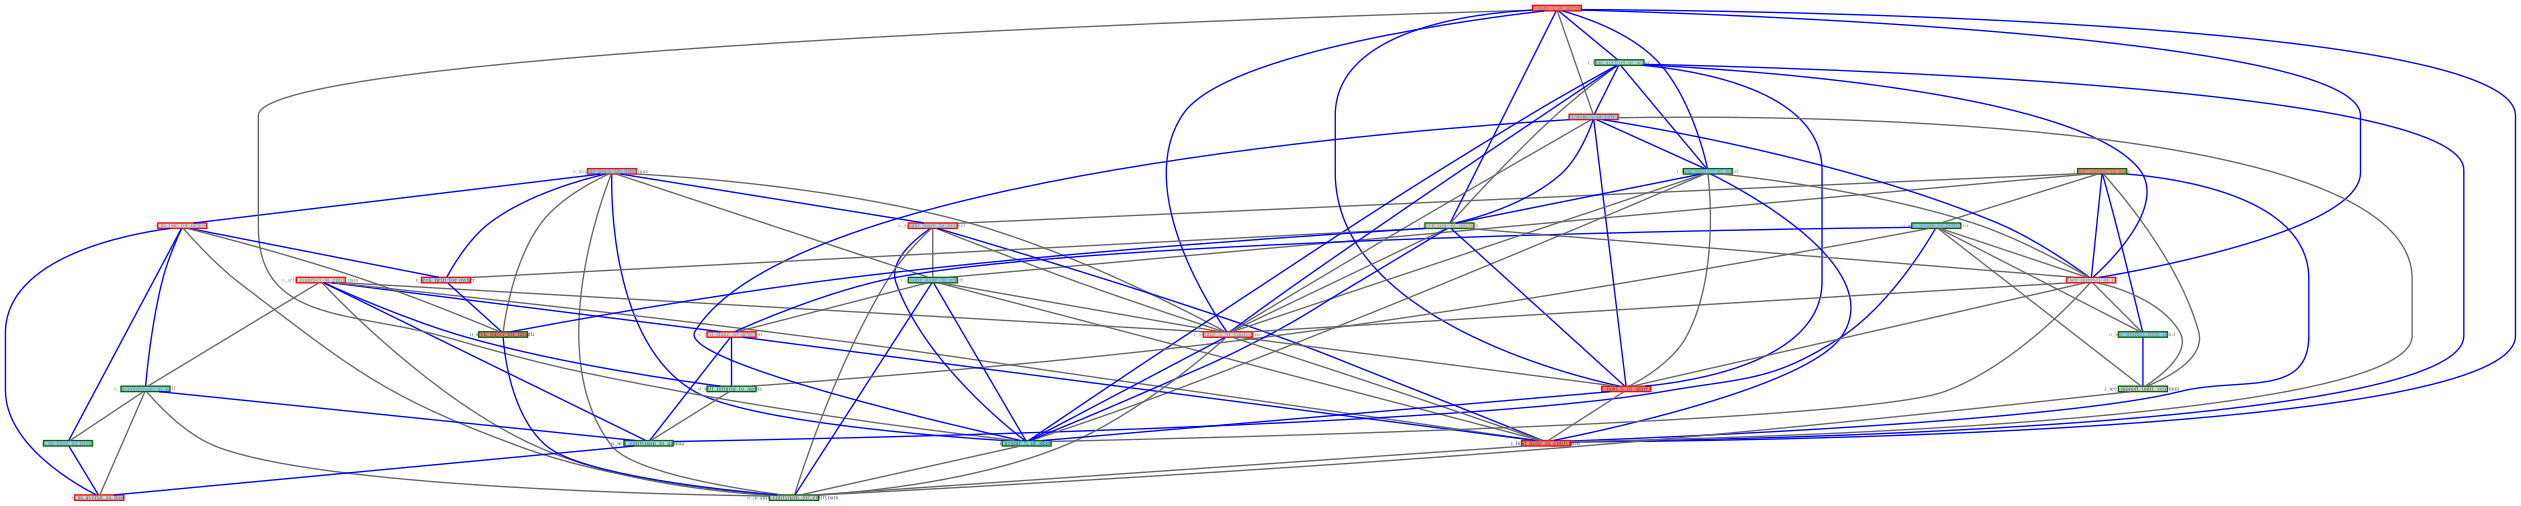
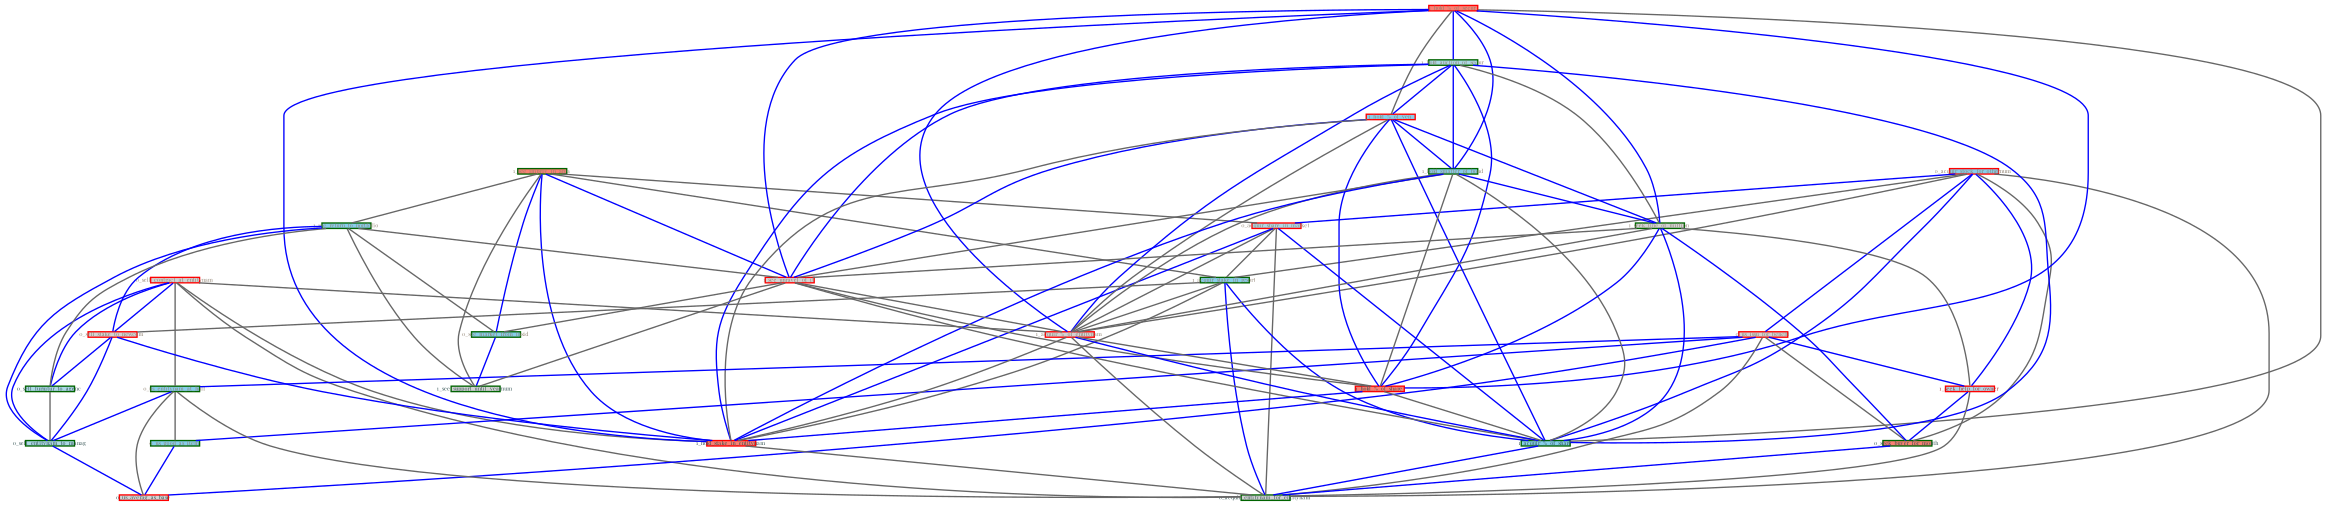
edge "1_hold_%_of_share" -- "1_hold_stake_in_entitynam": color gray40 -> blue
edge "1_hold_%_of_share" -- "1_acquir_%_of_share": color blue -> gray40
edge "1_see_support_until_yearnum" -- "0_acquir_entitynam_for_entitynam": now "1_seek_help_for_owner" -- "0_acquir_entitynam_for_entitynam"
edge "1_acquir_%_of_share" -- "0_acquir_entitynam_for_entitynam": color gray40 -> blue
